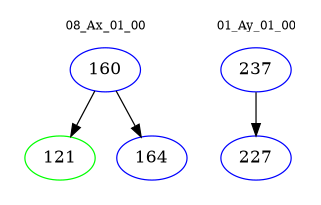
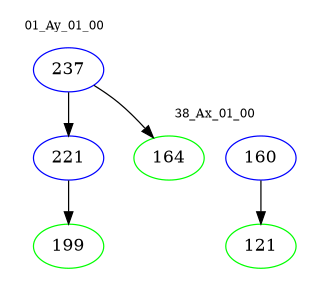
cluster "08_Ax_01_00": label "08_Ax_01_00" -> "38_Ax_01_00"
edge "160" -> "164": now "237" -> "164"
node "164": color blue -> green
node "227": label "227" -> "221"
node "199": added
